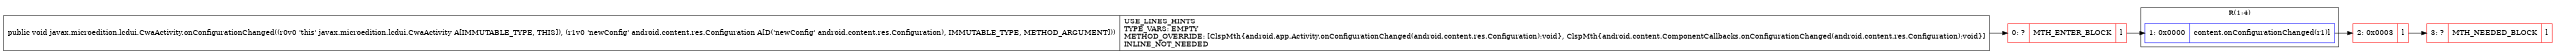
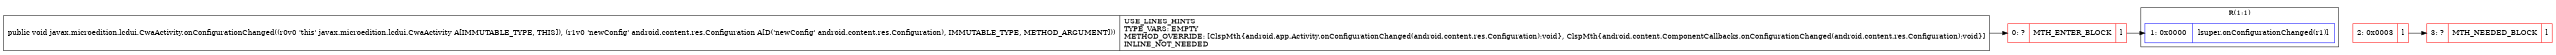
cluster "R(1:4)": label "R(1:4)" -> "R(1:1)"
node "1: 0x0000": text "content.onConfigurationChanged(r1)l" -> "lsuper.onConfigurationChanged(r1)l"
edge "1: 0x0000" -> "2: 0x0003": removed
